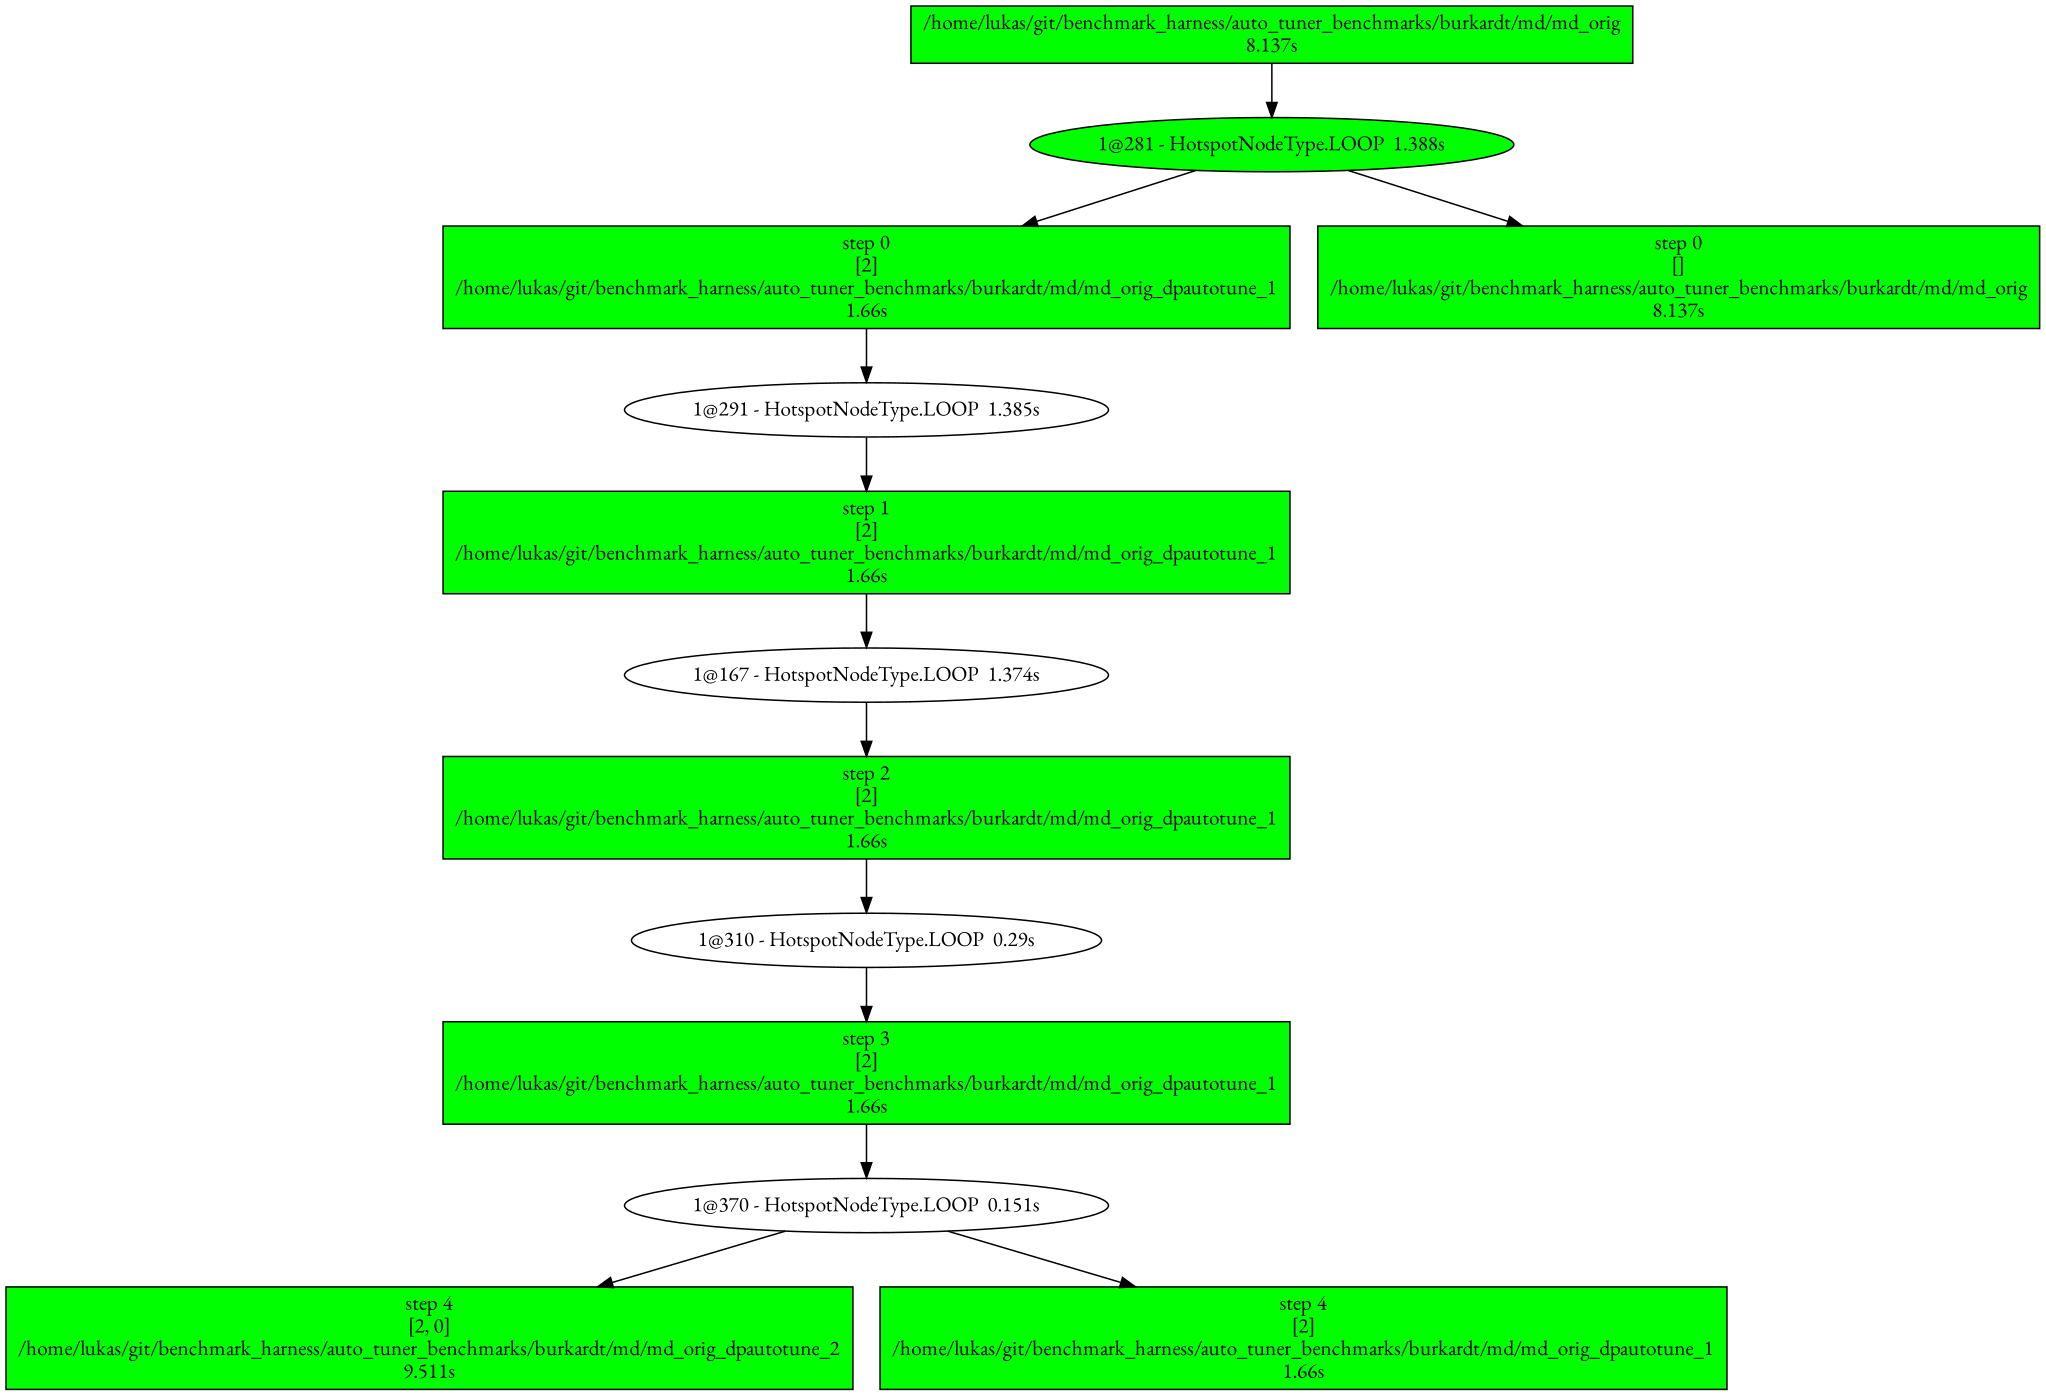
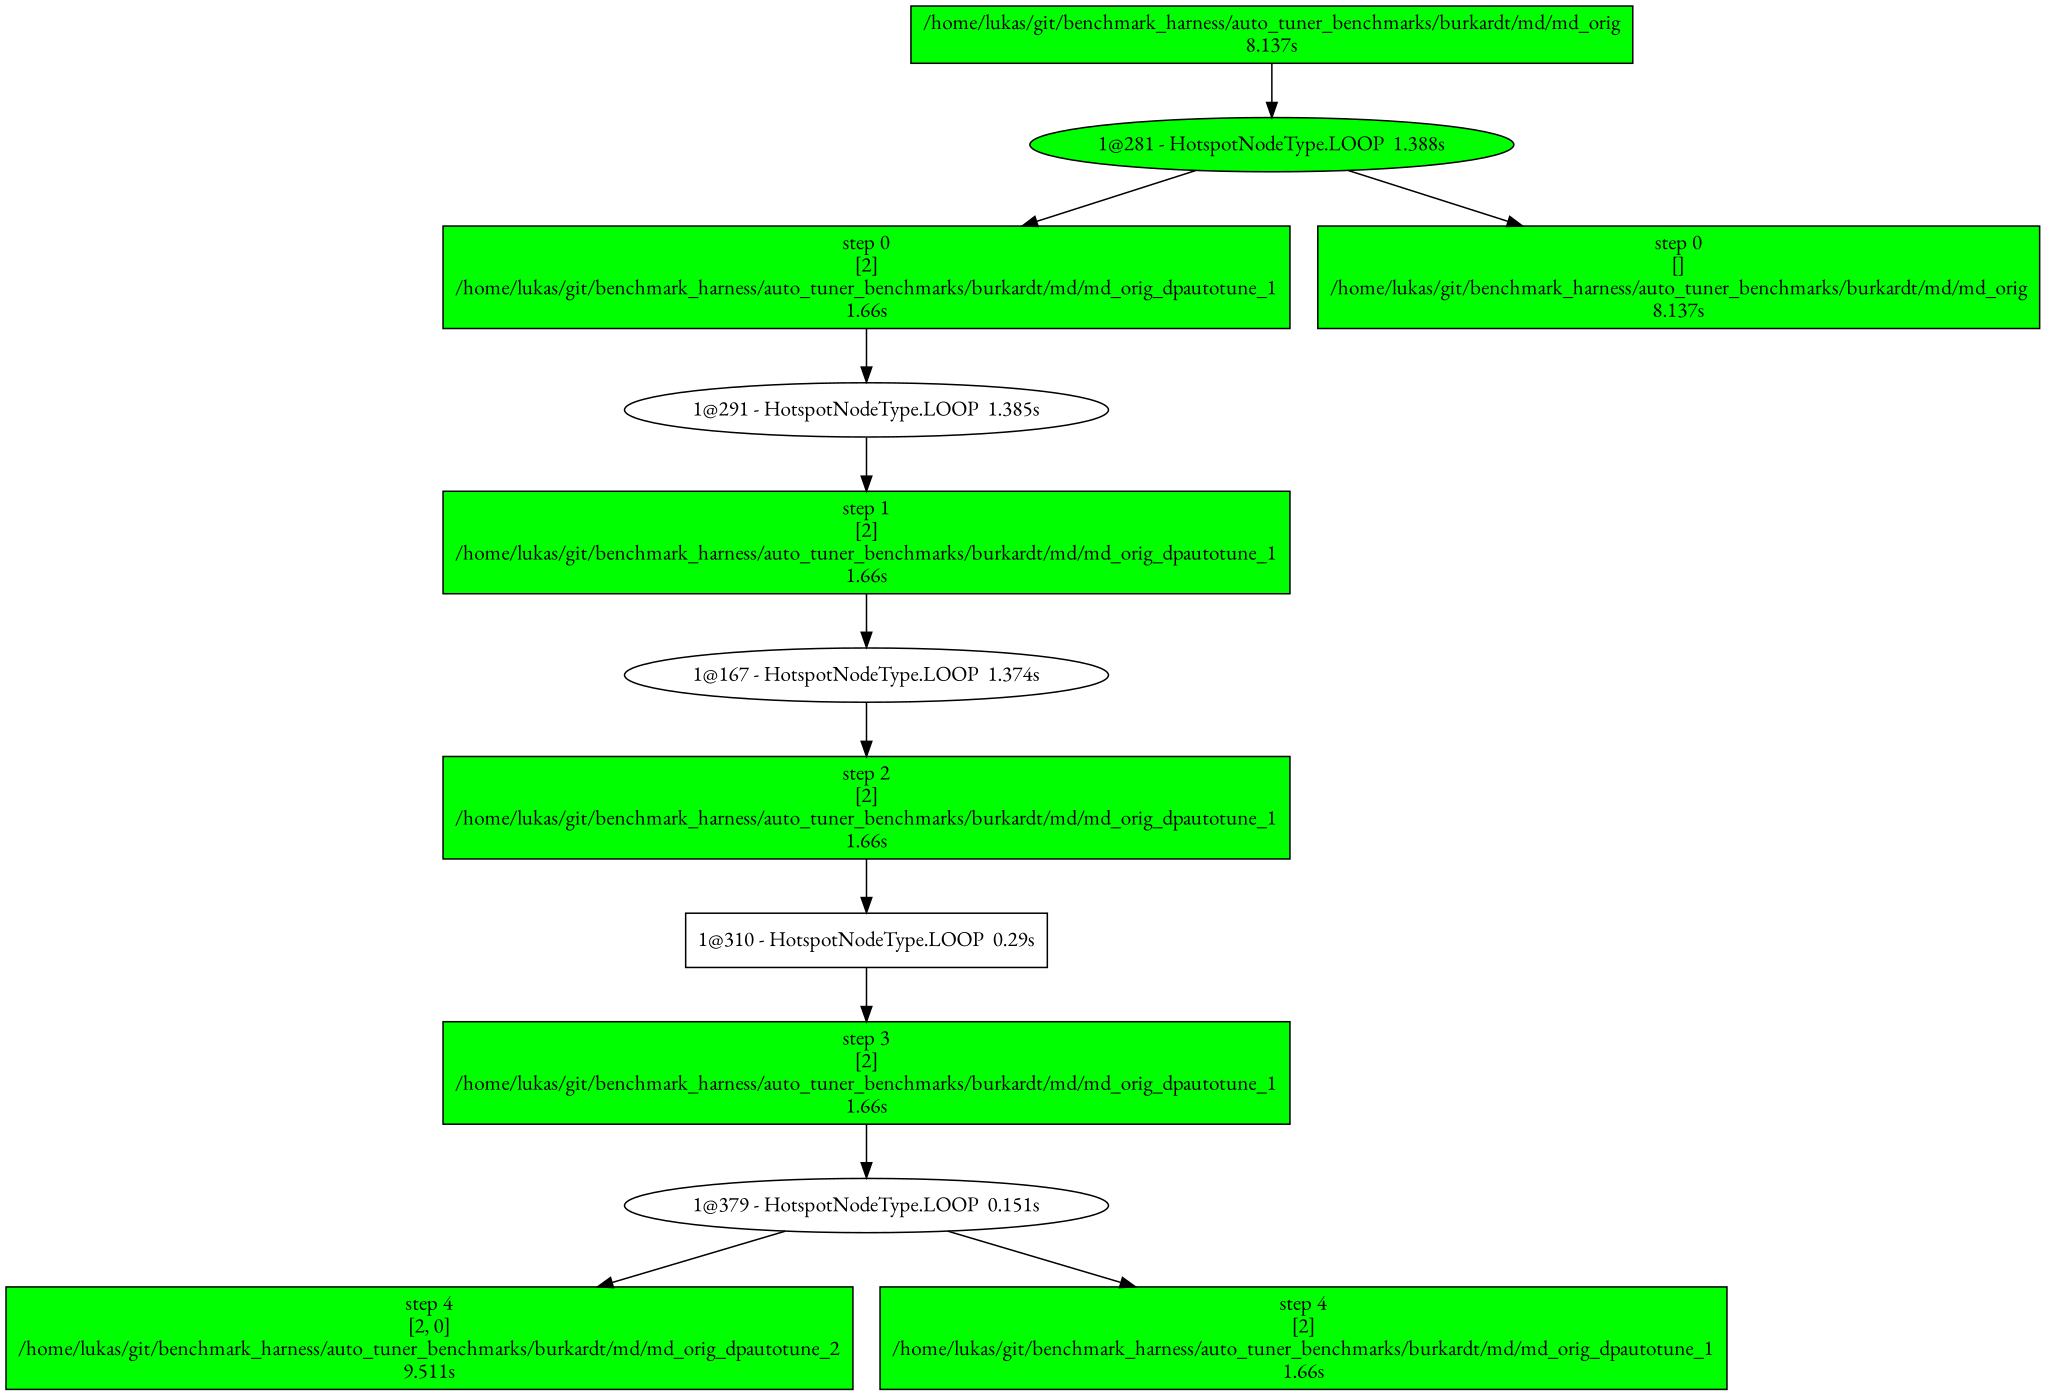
node "1@310 - HotspotNodeType.LOOP  0.29s": shape ellipse -> box
node "1@370 - HotspotNodeType.LOOP  0.151s": label "1@370 - HotspotNodeType.LOOP  0.151s" -> "1@379 - HotspotNodeType.LOOP  0.151s"
